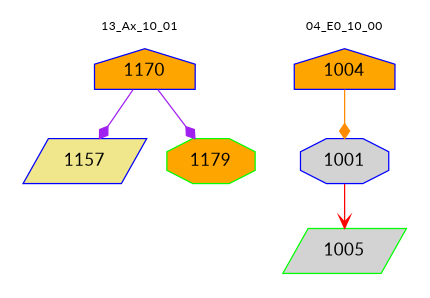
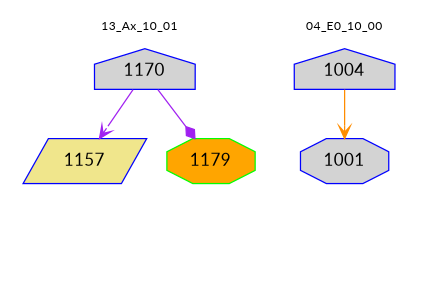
node "1170": fillcolor orange -> lightgrey
node "1004": fillcolor orange -> lightgrey
edge "1170" -> "1157": arrowhead diamond -> vee
edge "1004" -> "1001": arrowhead diamond -> vee
node "1005": removed
